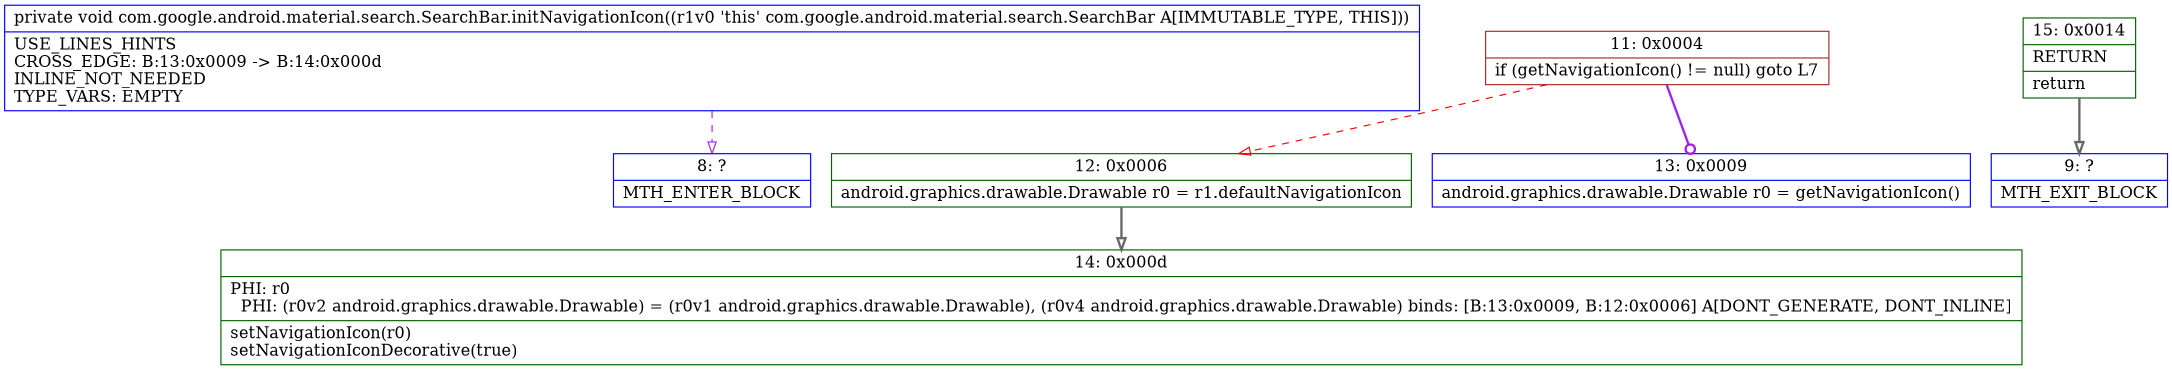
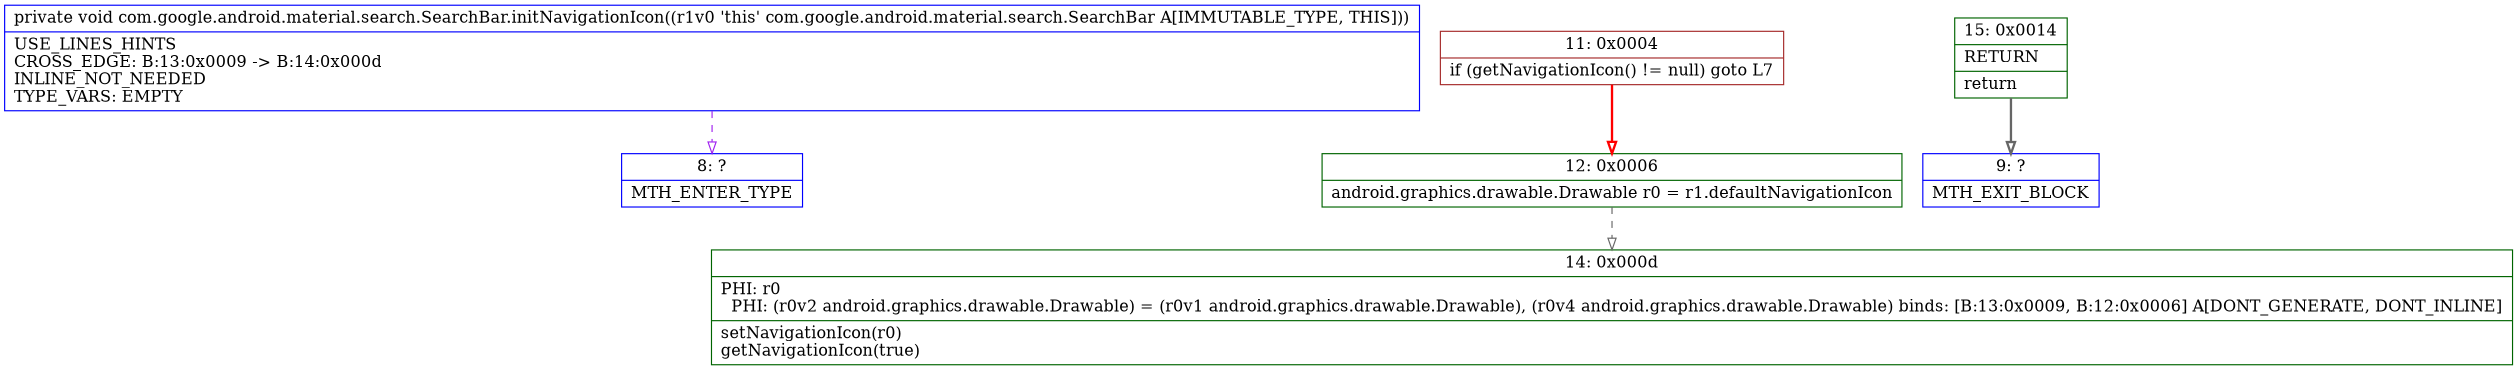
edge "11: 0x0004" -> "12: 0x0006": style dashed -> bold
node "13: 0x0009": removed
node "8: ?": text "MTH_ENTER_BLOCK" -> "MTH_ENTER_TYPE"
edge "12: 0x0006" -> "14: 0x000d": style bold -> dashed
node "14: 0x000d": text "setNavigationIconDecorative(true)" -> "getNavigationIcon(true)"
